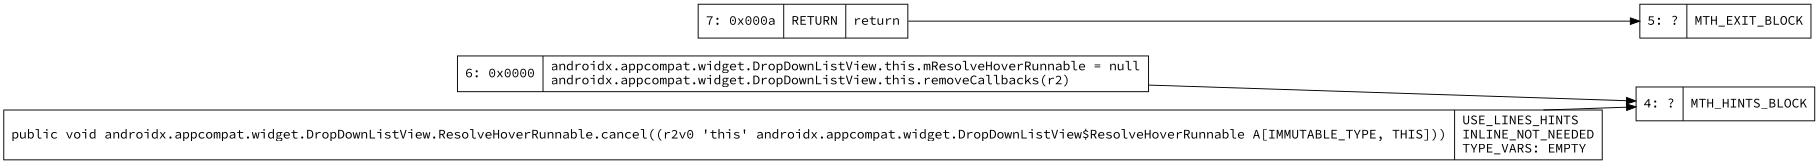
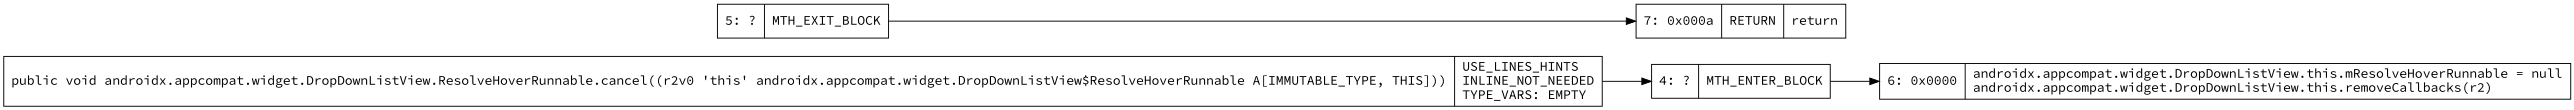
edge "7: 0x000a" -> "5: ?": reversed
edge "6: 0x0000" -> "4: ?": reversed
node "4: ?": text "MTH_HINTS_BLOCK" -> "MTH_ENTER_BLOCK"
